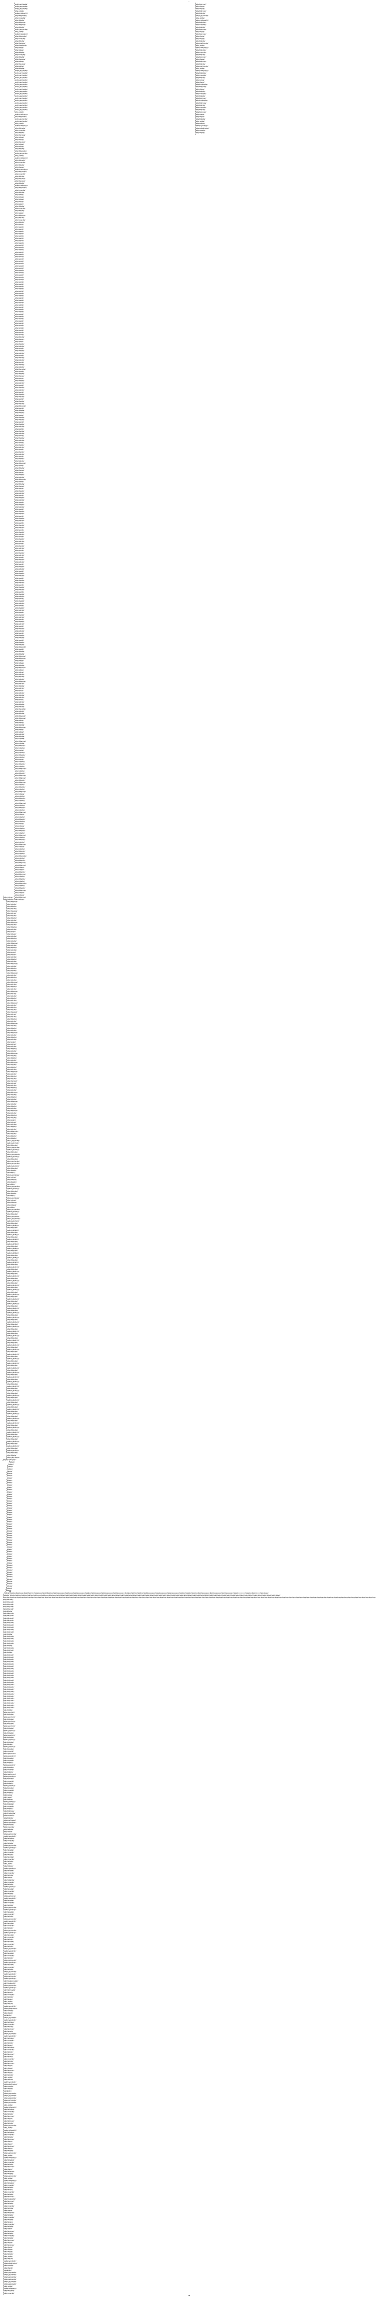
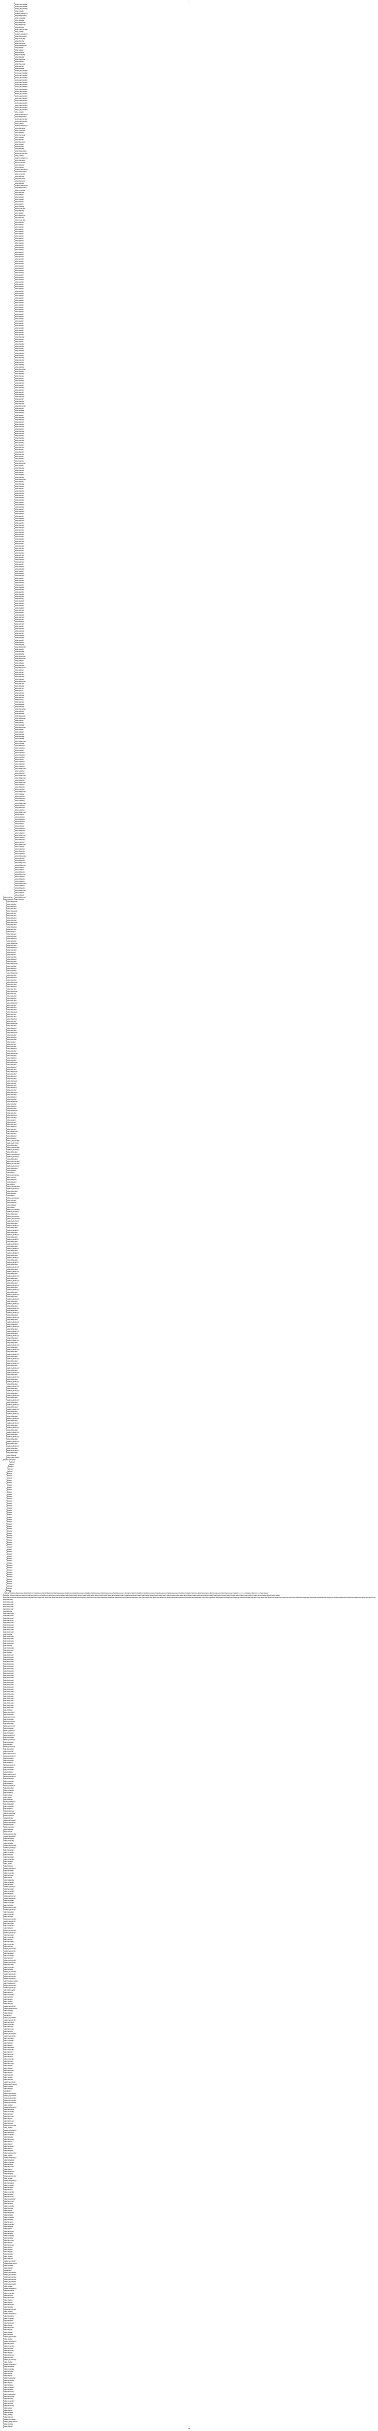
edge "l307" -> "l308": added, label "[(assign binary_598 (bvand binary_570 binary_597))]"
